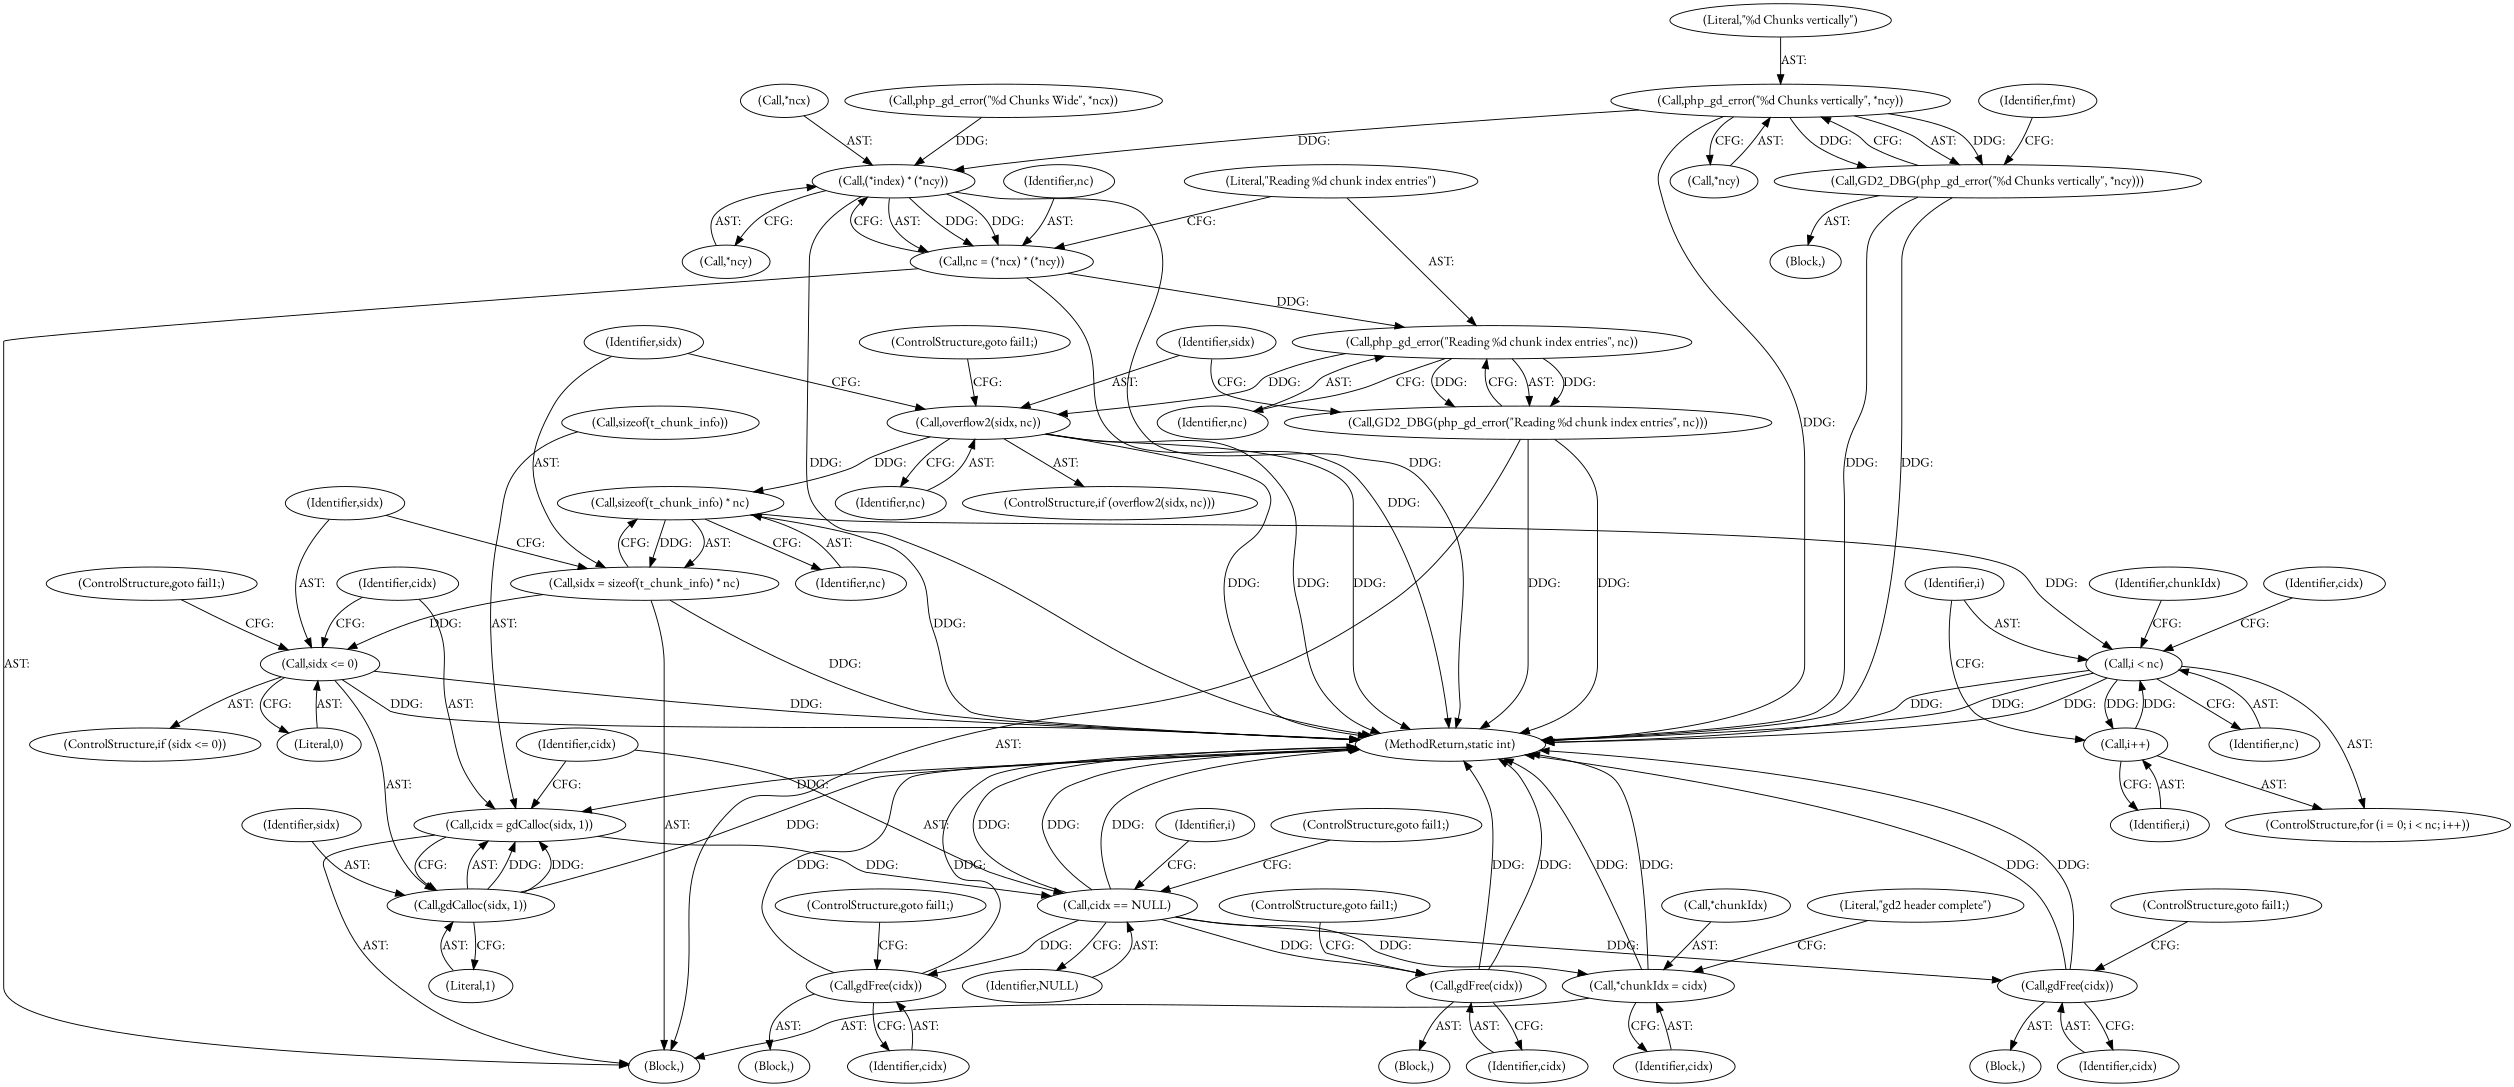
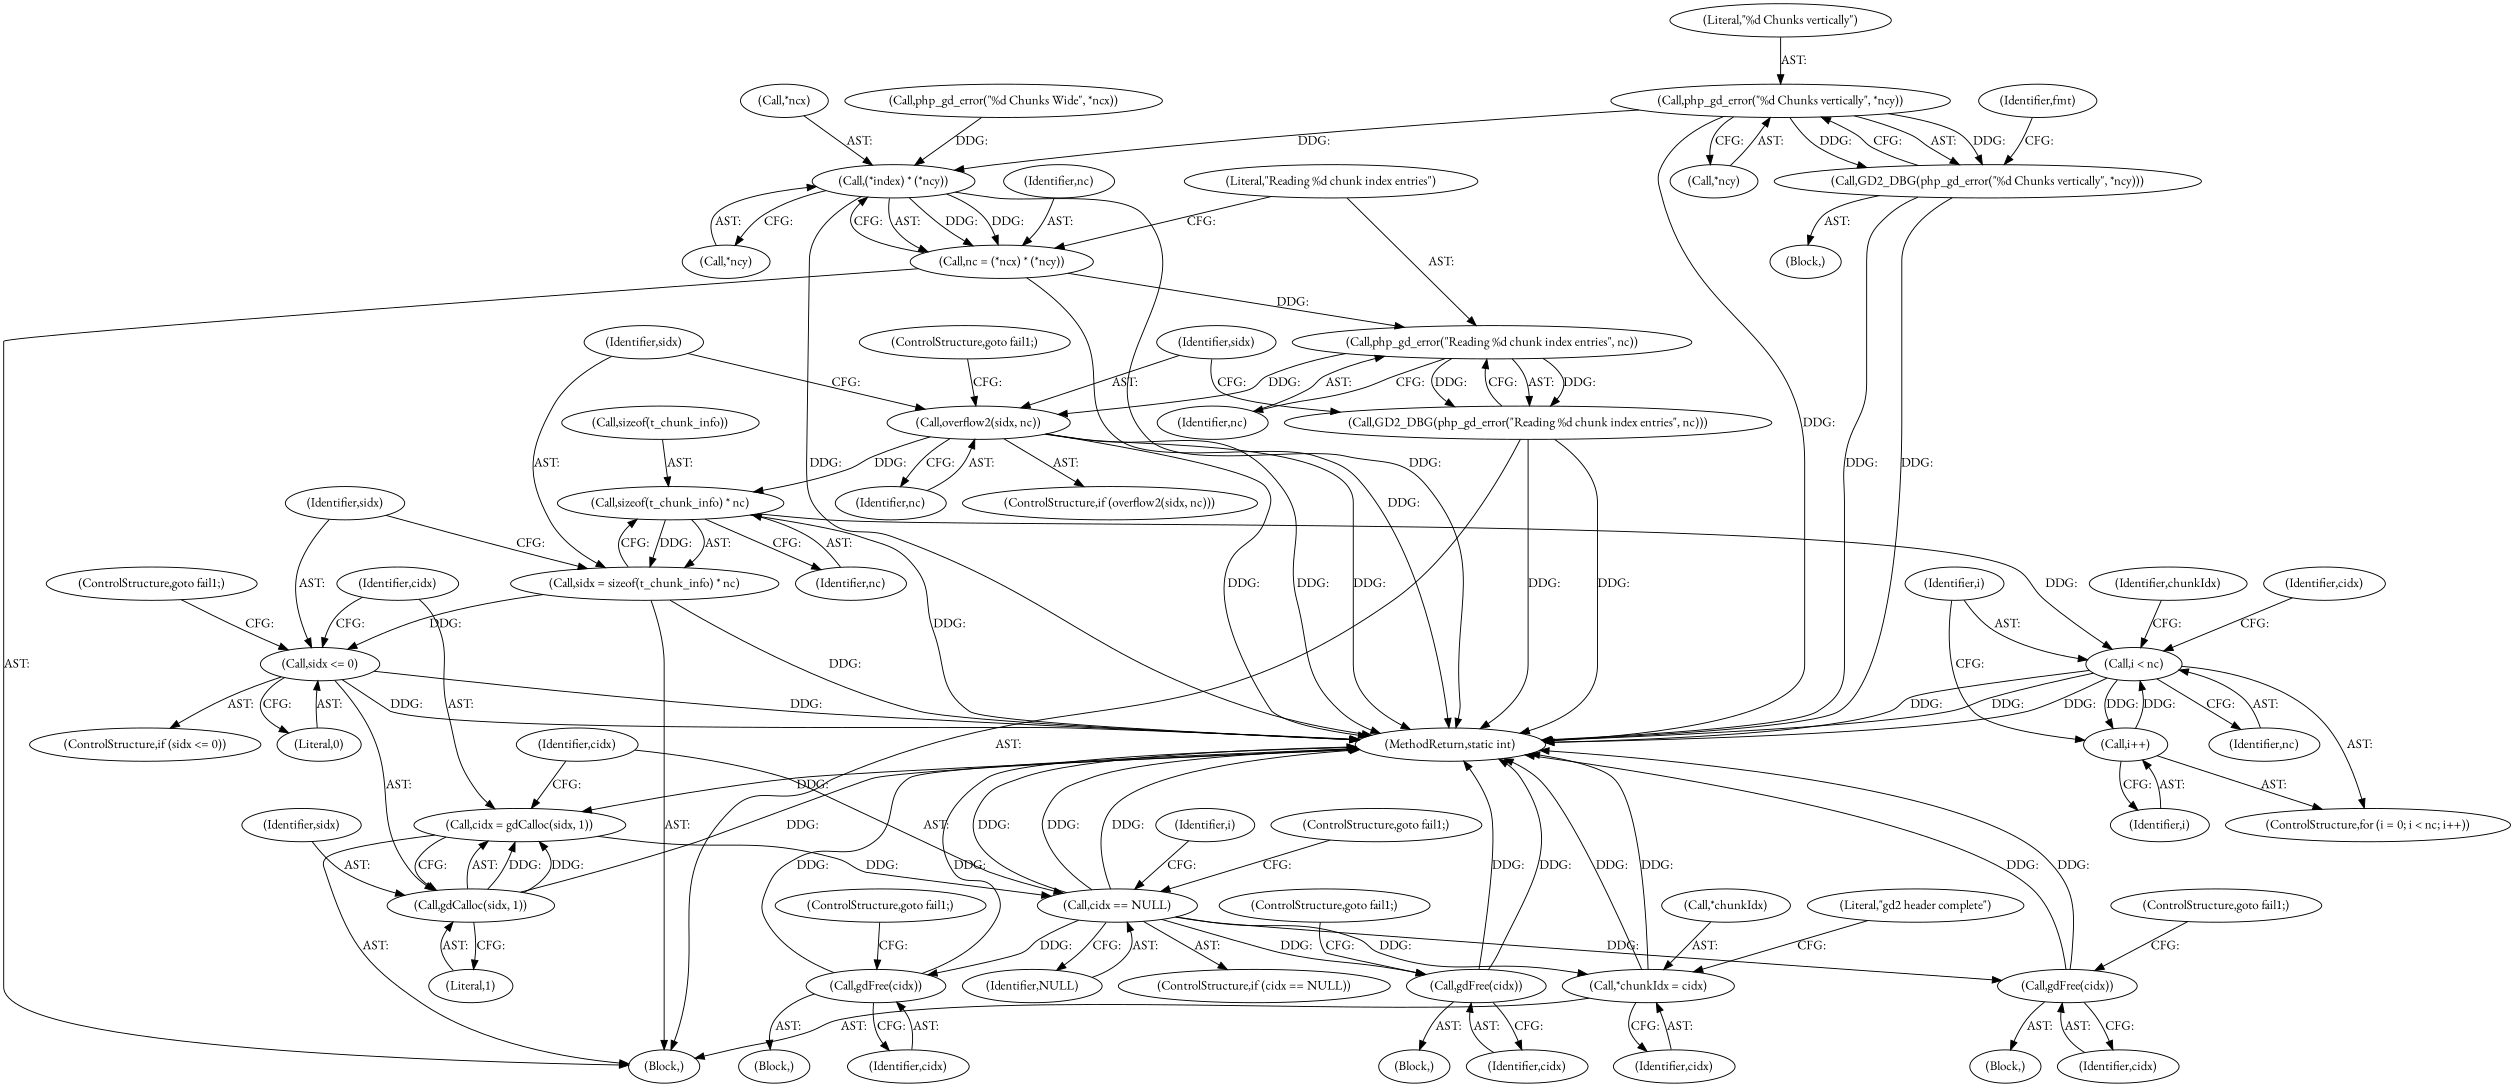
edge "(Call,sizeof(t_chunk_info))" -> "(Call,cidx = gdCalloc(sidx, 1))": now "(Call,sizeof(t_chunk_info))" -> "(Call,sizeof(t_chunk_info) * nc)"
node "(ControlStructure,if (cidx == NULL))": added
